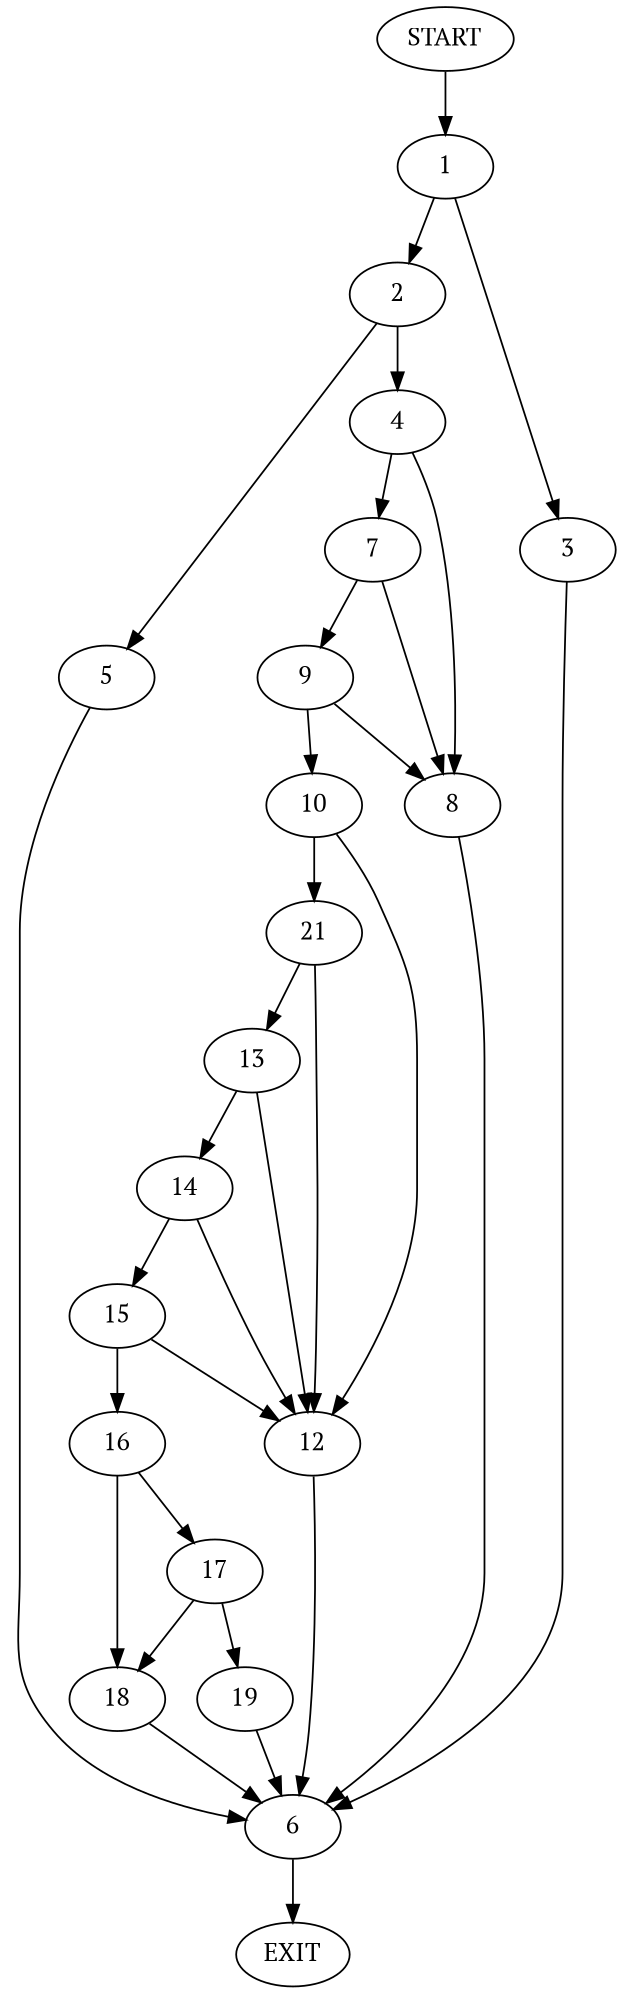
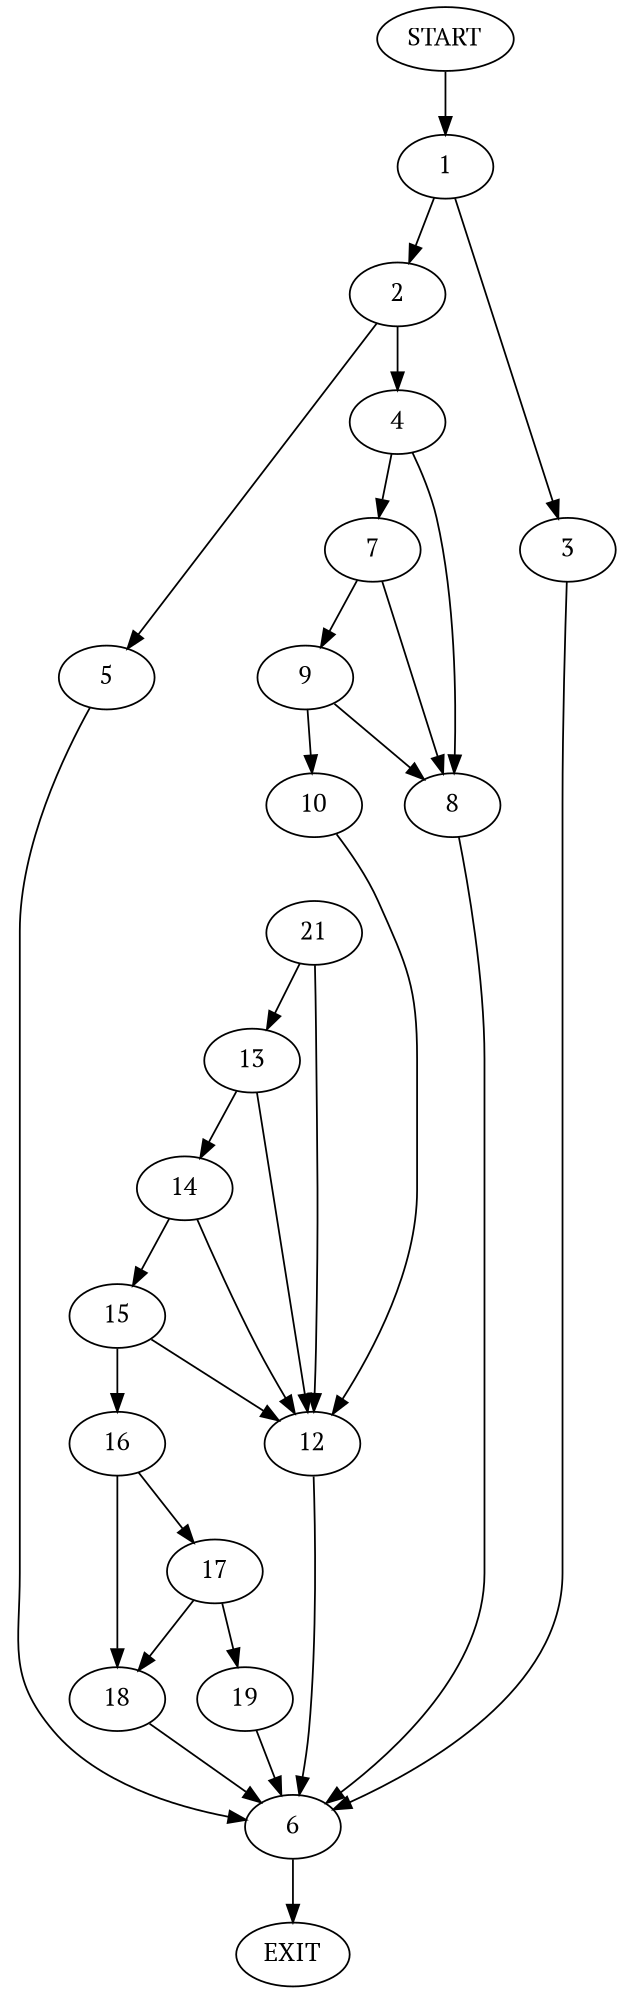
edge "10" -> "21": removed
